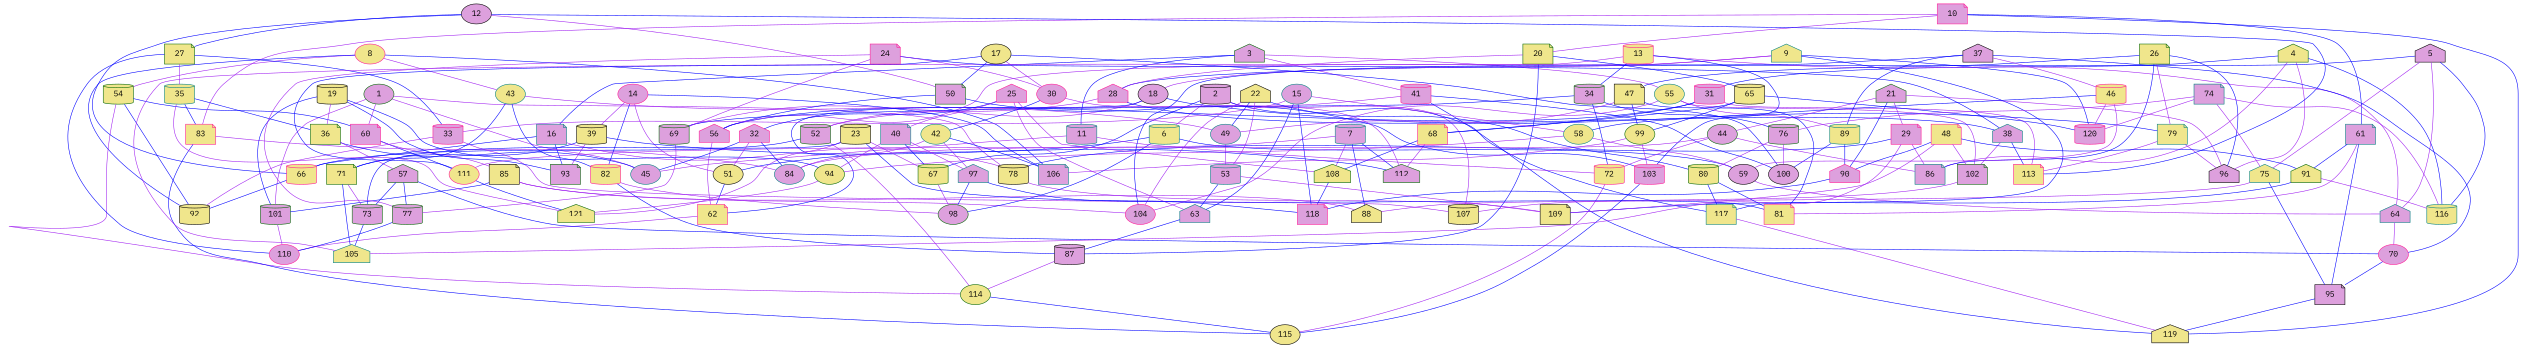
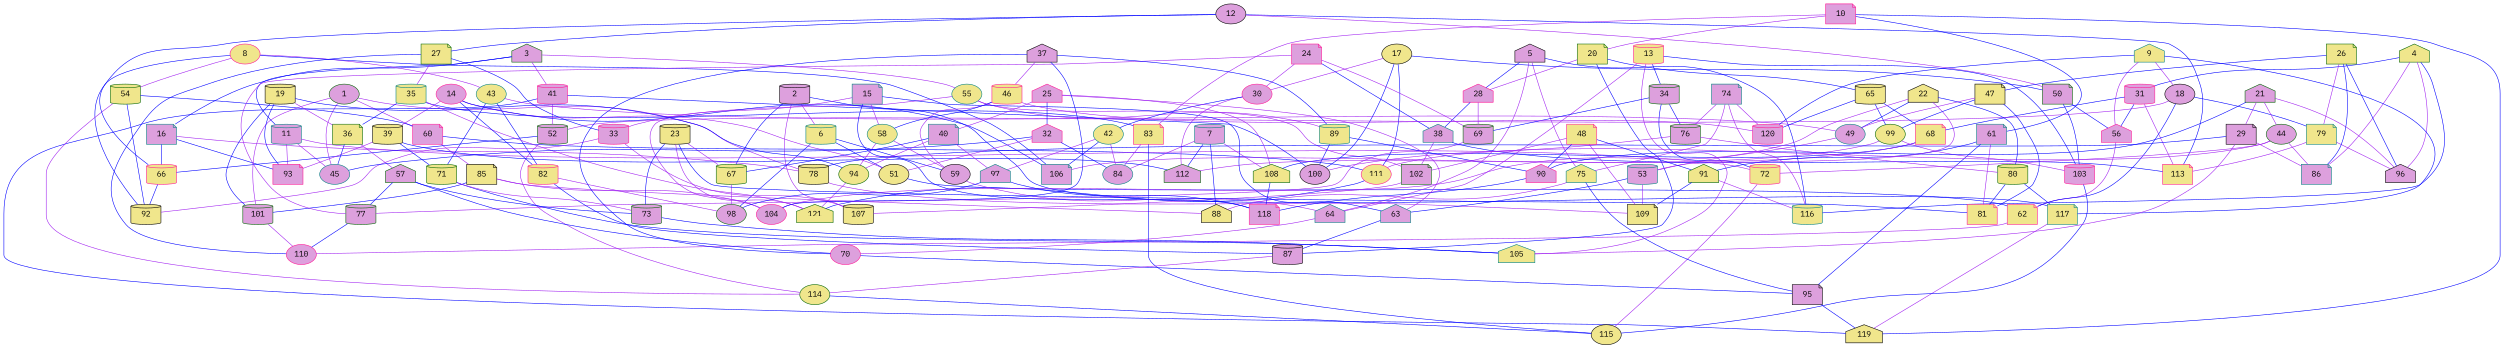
node "15": shape ellipse -> note
node "29": color deeppink -> black
edge "11" -- "93": added
node "71": shape note -> cylinder
node "93": color darkgreen -> deeppink
